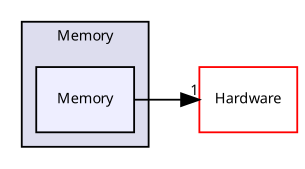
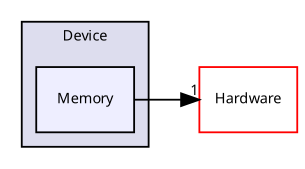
cluster "Memory": label "Memory" -> "Device"
